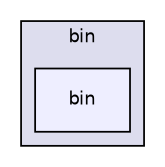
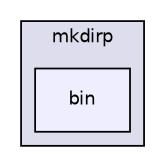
cluster "bin": label "bin" -> "mkdirp"
